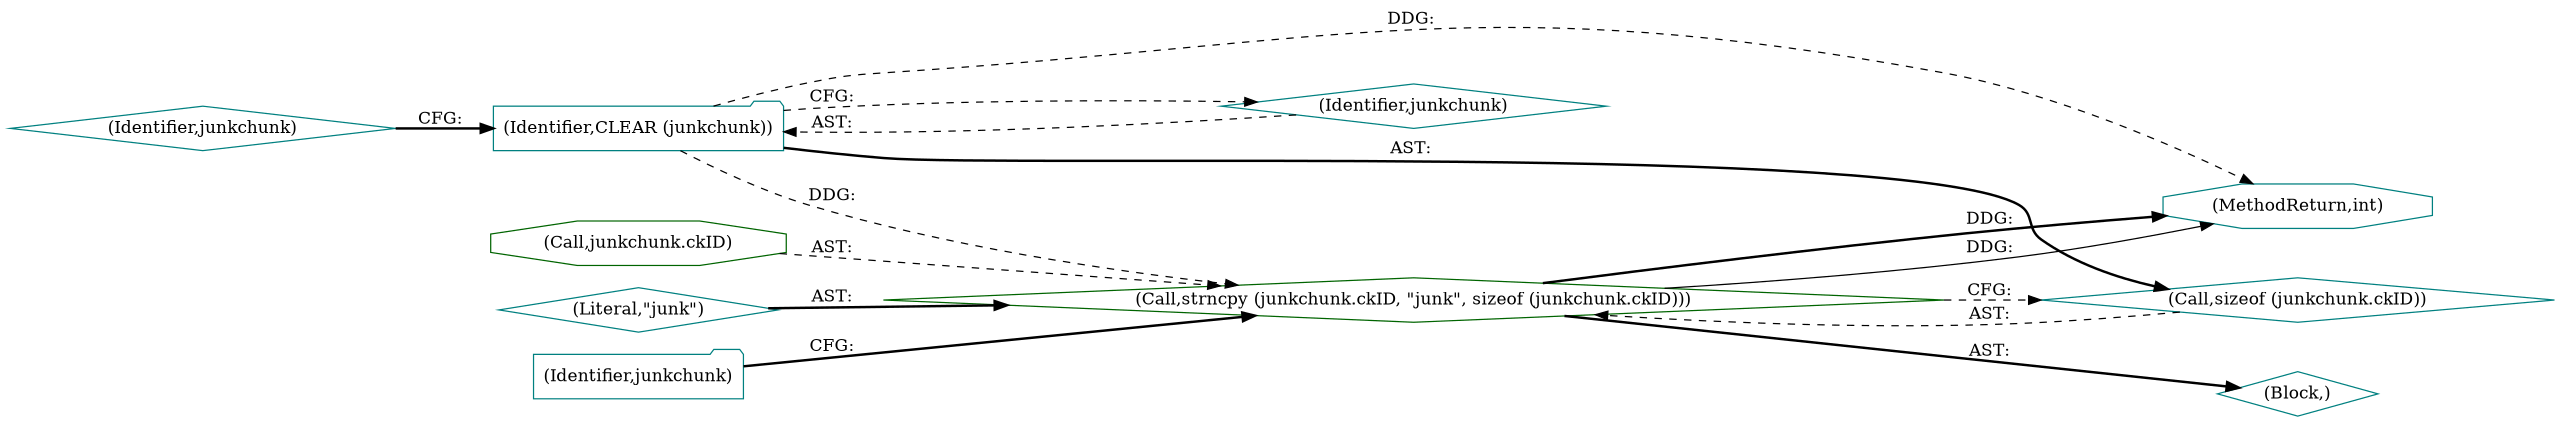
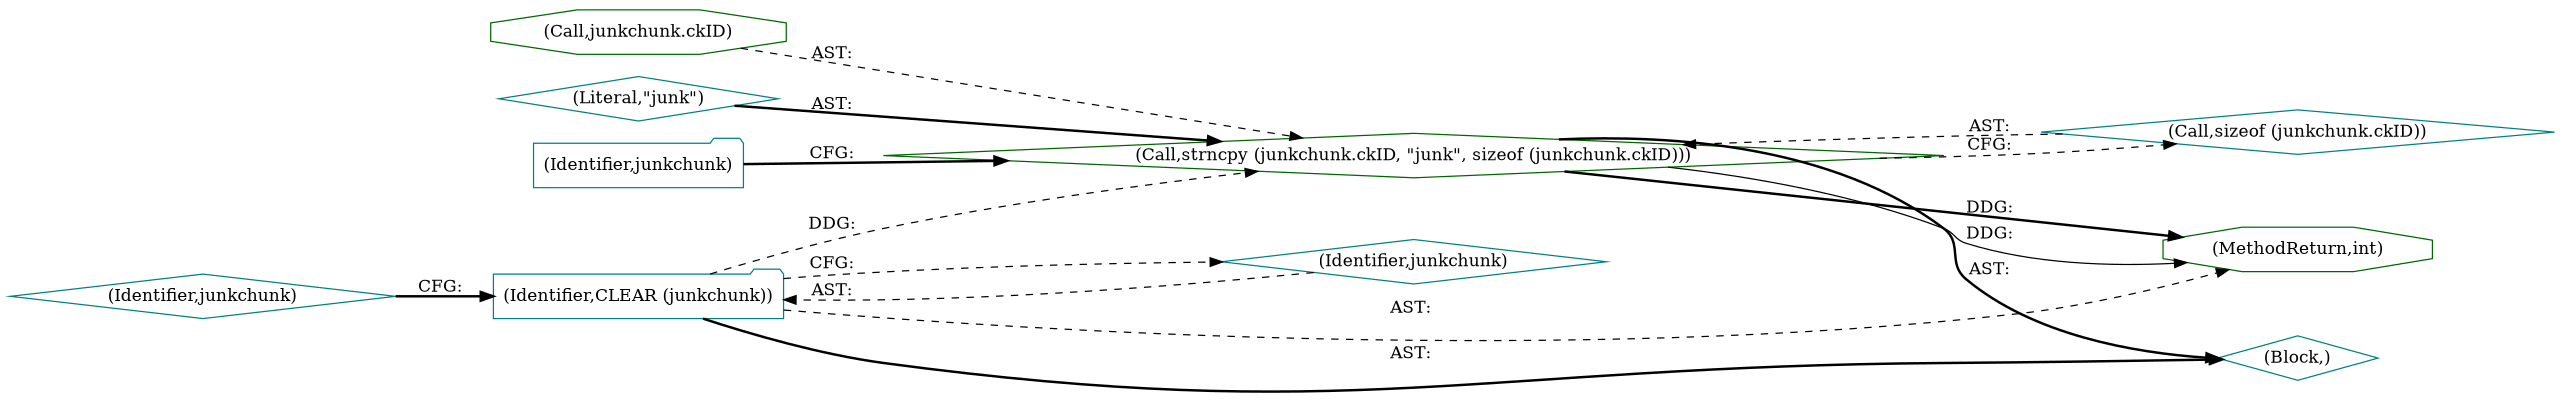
edge "(Identifier,CLEAR (junkchunk))" -> "(MethodReturn,int)": label "DDG: " -> "AST: "
edge "(Identifier,CLEAR (junkchunk))" -> "(Call,sizeof (junkchunk.ckID))": now "(Identifier,CLEAR (junkchunk))" -> "(Block,)"
node "(MethodReturn,int)": color teal -> darkgreen
